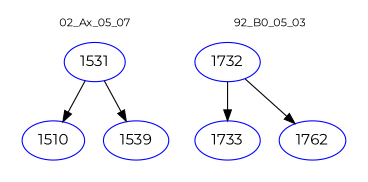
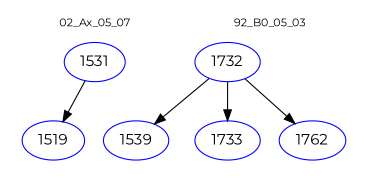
edge "1531" -> "1539": now "1732" -> "1539"
node "1510": label "1510" -> "1519"
